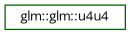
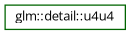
node "glm::glm::u4u4": label "glm::glm::u4u4" -> "glm::detail::u4u4"
